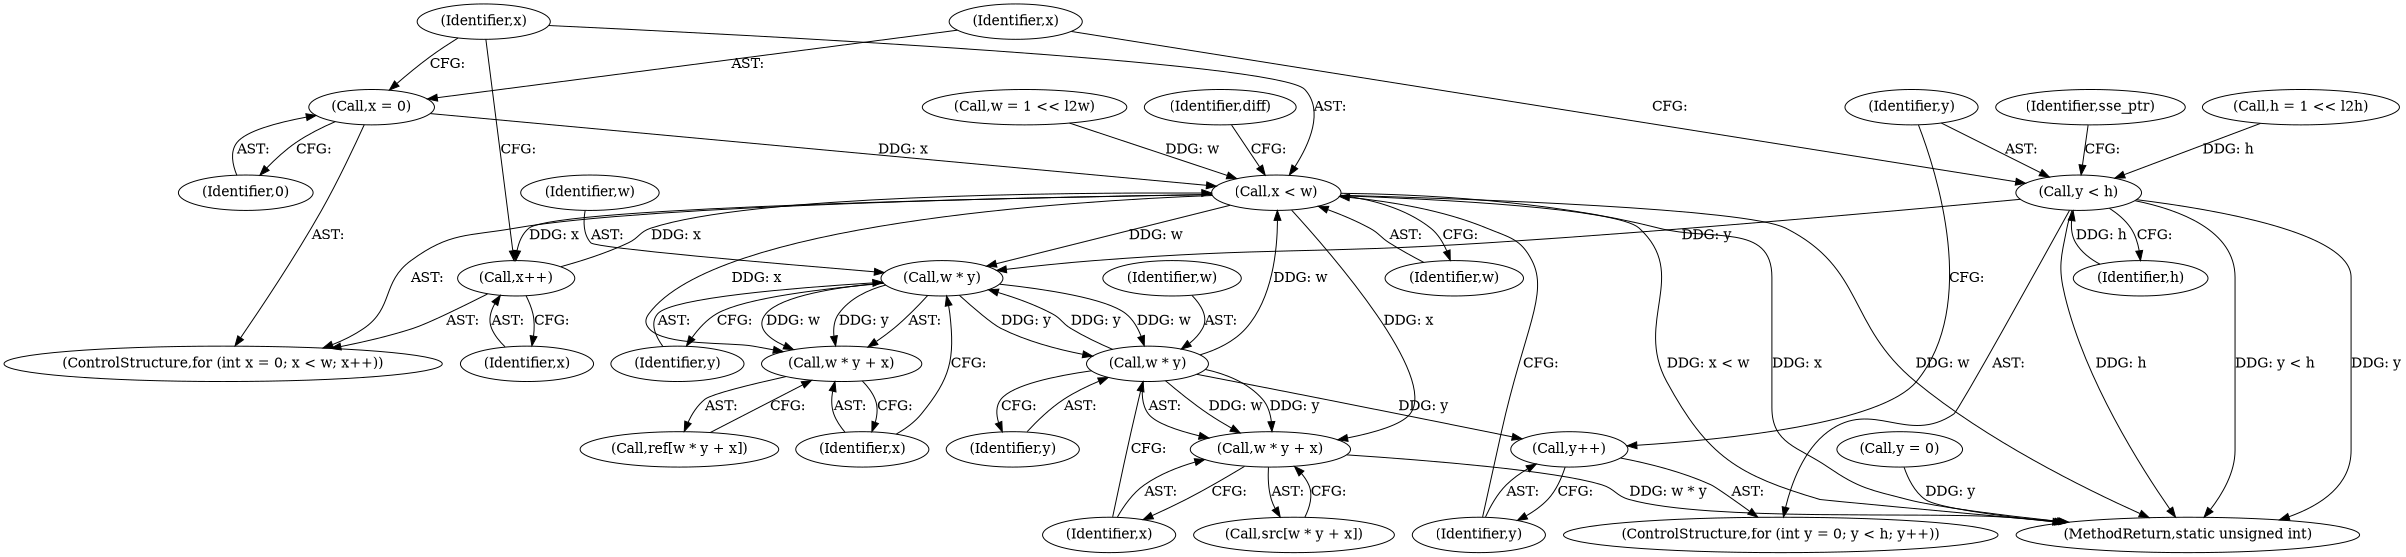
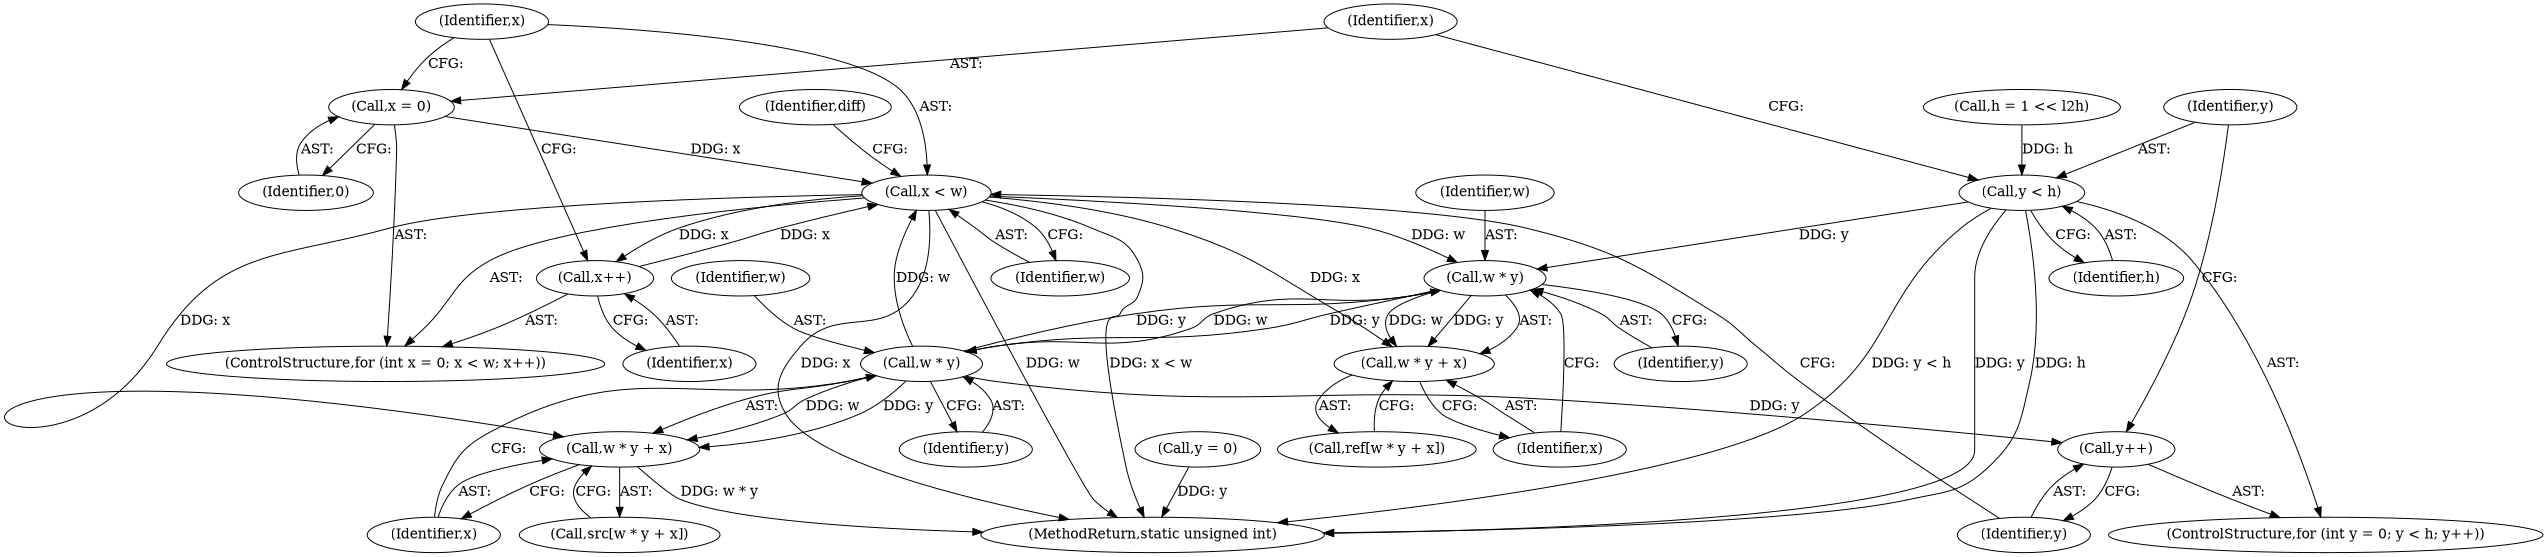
node "(Call,w = 1 << l2w)": removed
node "(Identifier,sse_ptr)": removed
edge "(Identifier,h)" -> "(Call,y < h)": label "DDG: h" -> "AST: "
